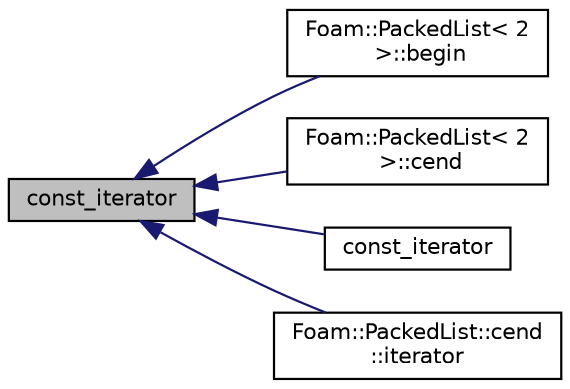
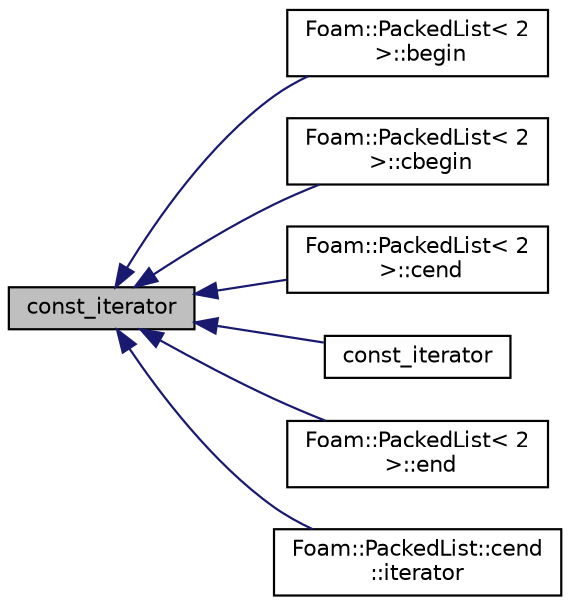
node "Foam::PackedList< 2 >::cbegin": added
node "Foam::PackedList< 2 >::end": added
